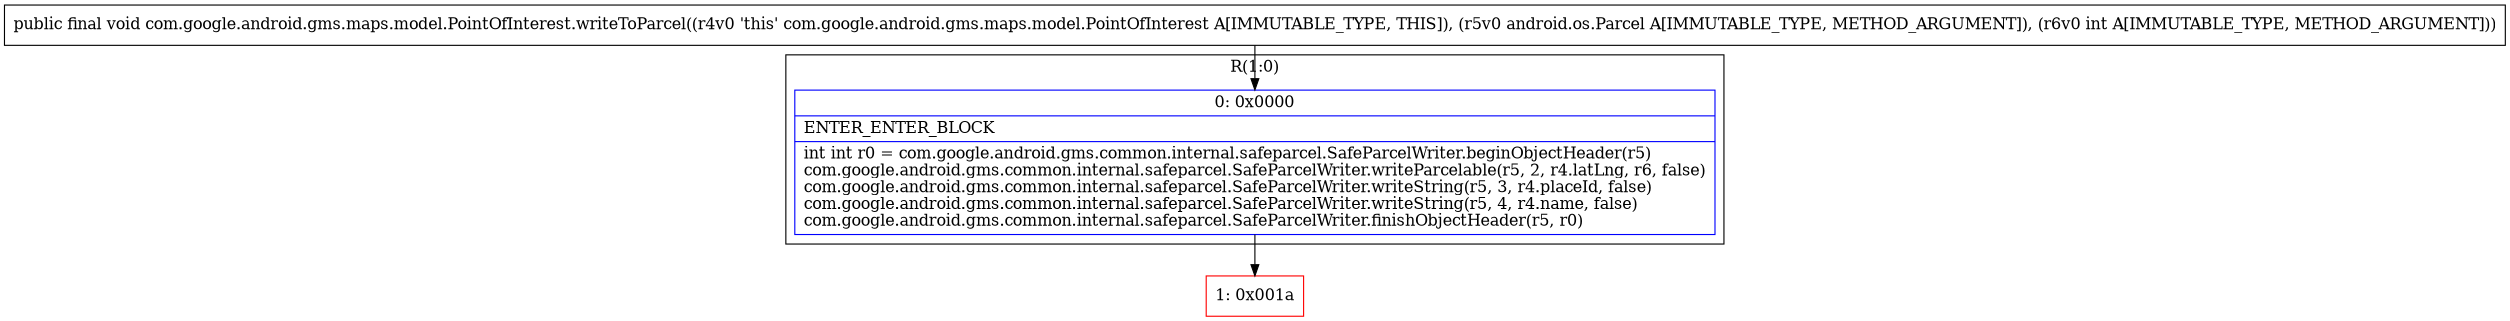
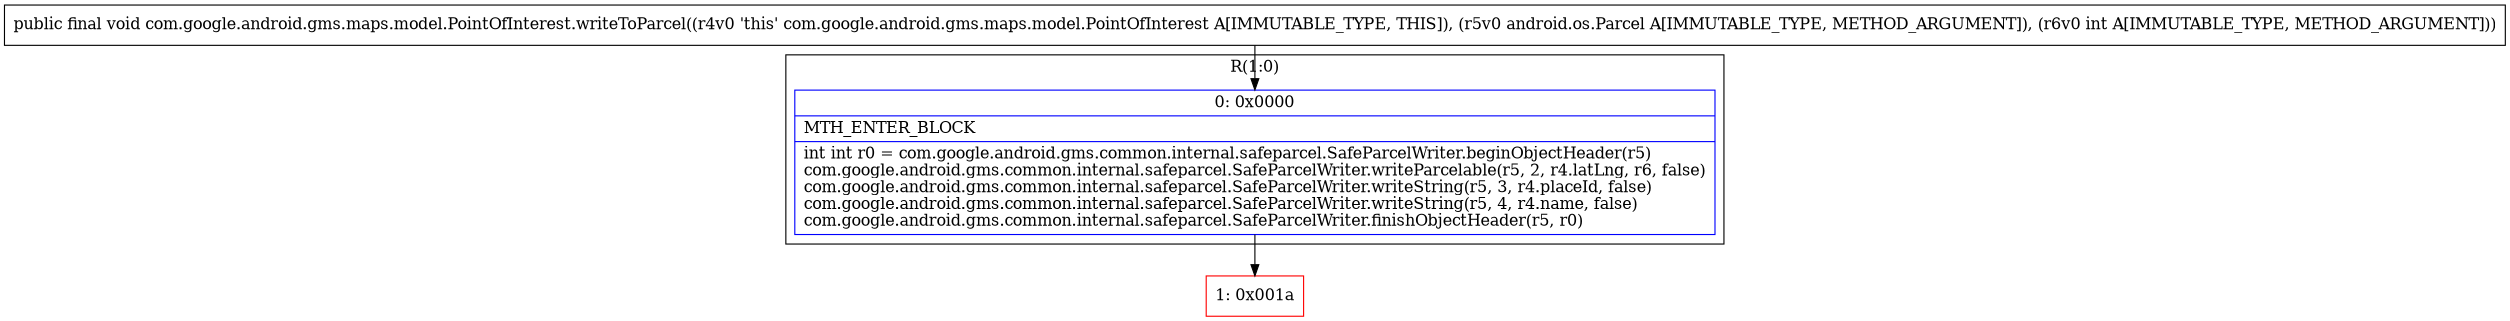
node "0: 0x0000": text "ENTER_ENTER_BLOCK" -> "MTH_ENTER_BLOCK"
